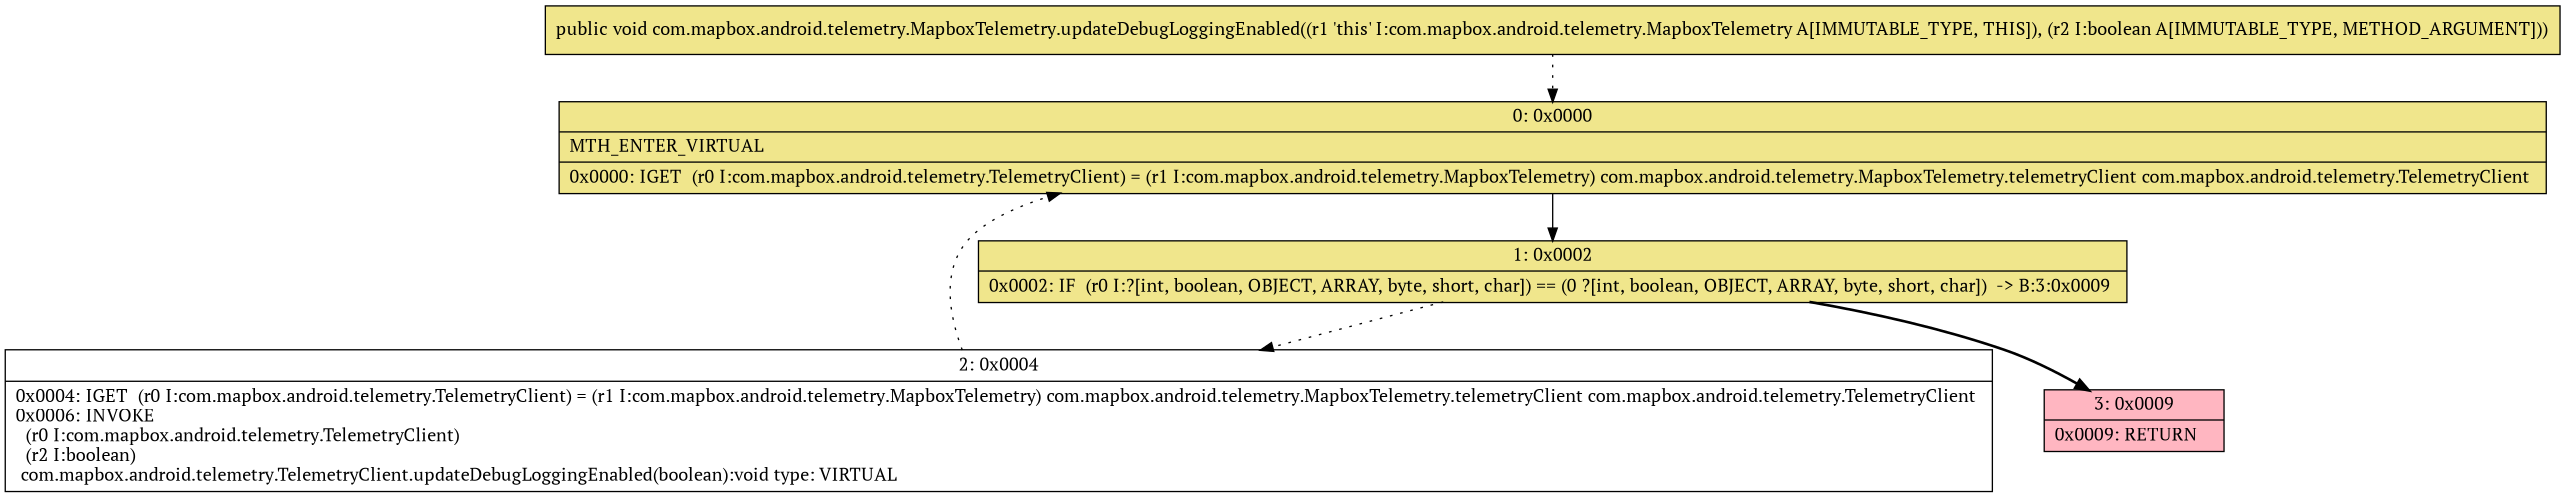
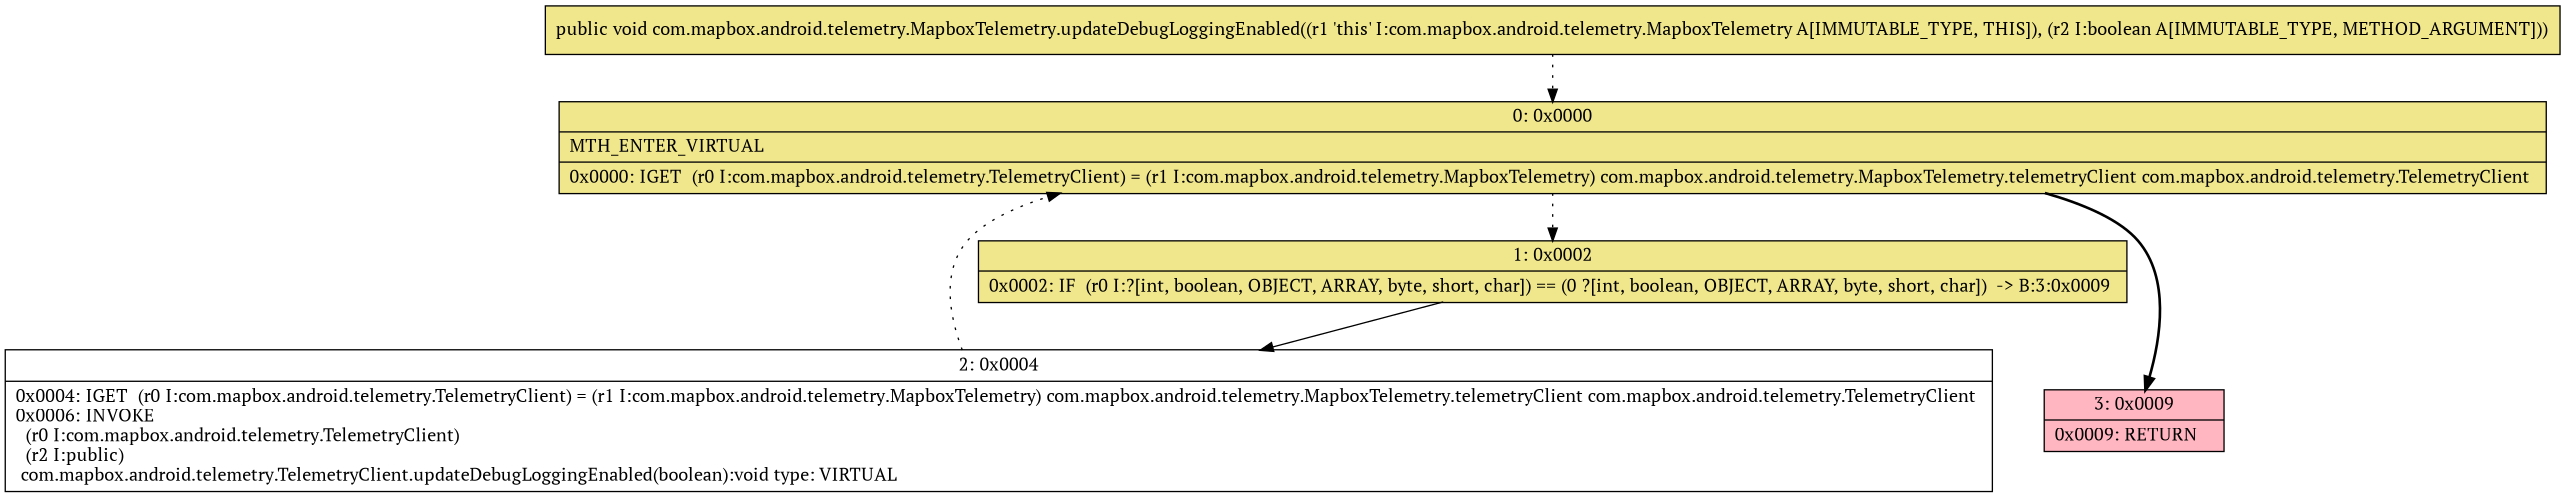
edge "0: 0x0000" -> "1: 0x0002": style solid -> dotted
edge "1: 0x0002" -> "2: 0x0004": style dotted -> solid
edge "1: 0x0002" -> "3: 0x0009": now "0: 0x0000" -> "3: 0x0009"
node "2: 0x0004": text "(r2 I:boolean)" -> "(r2 I:public)"
